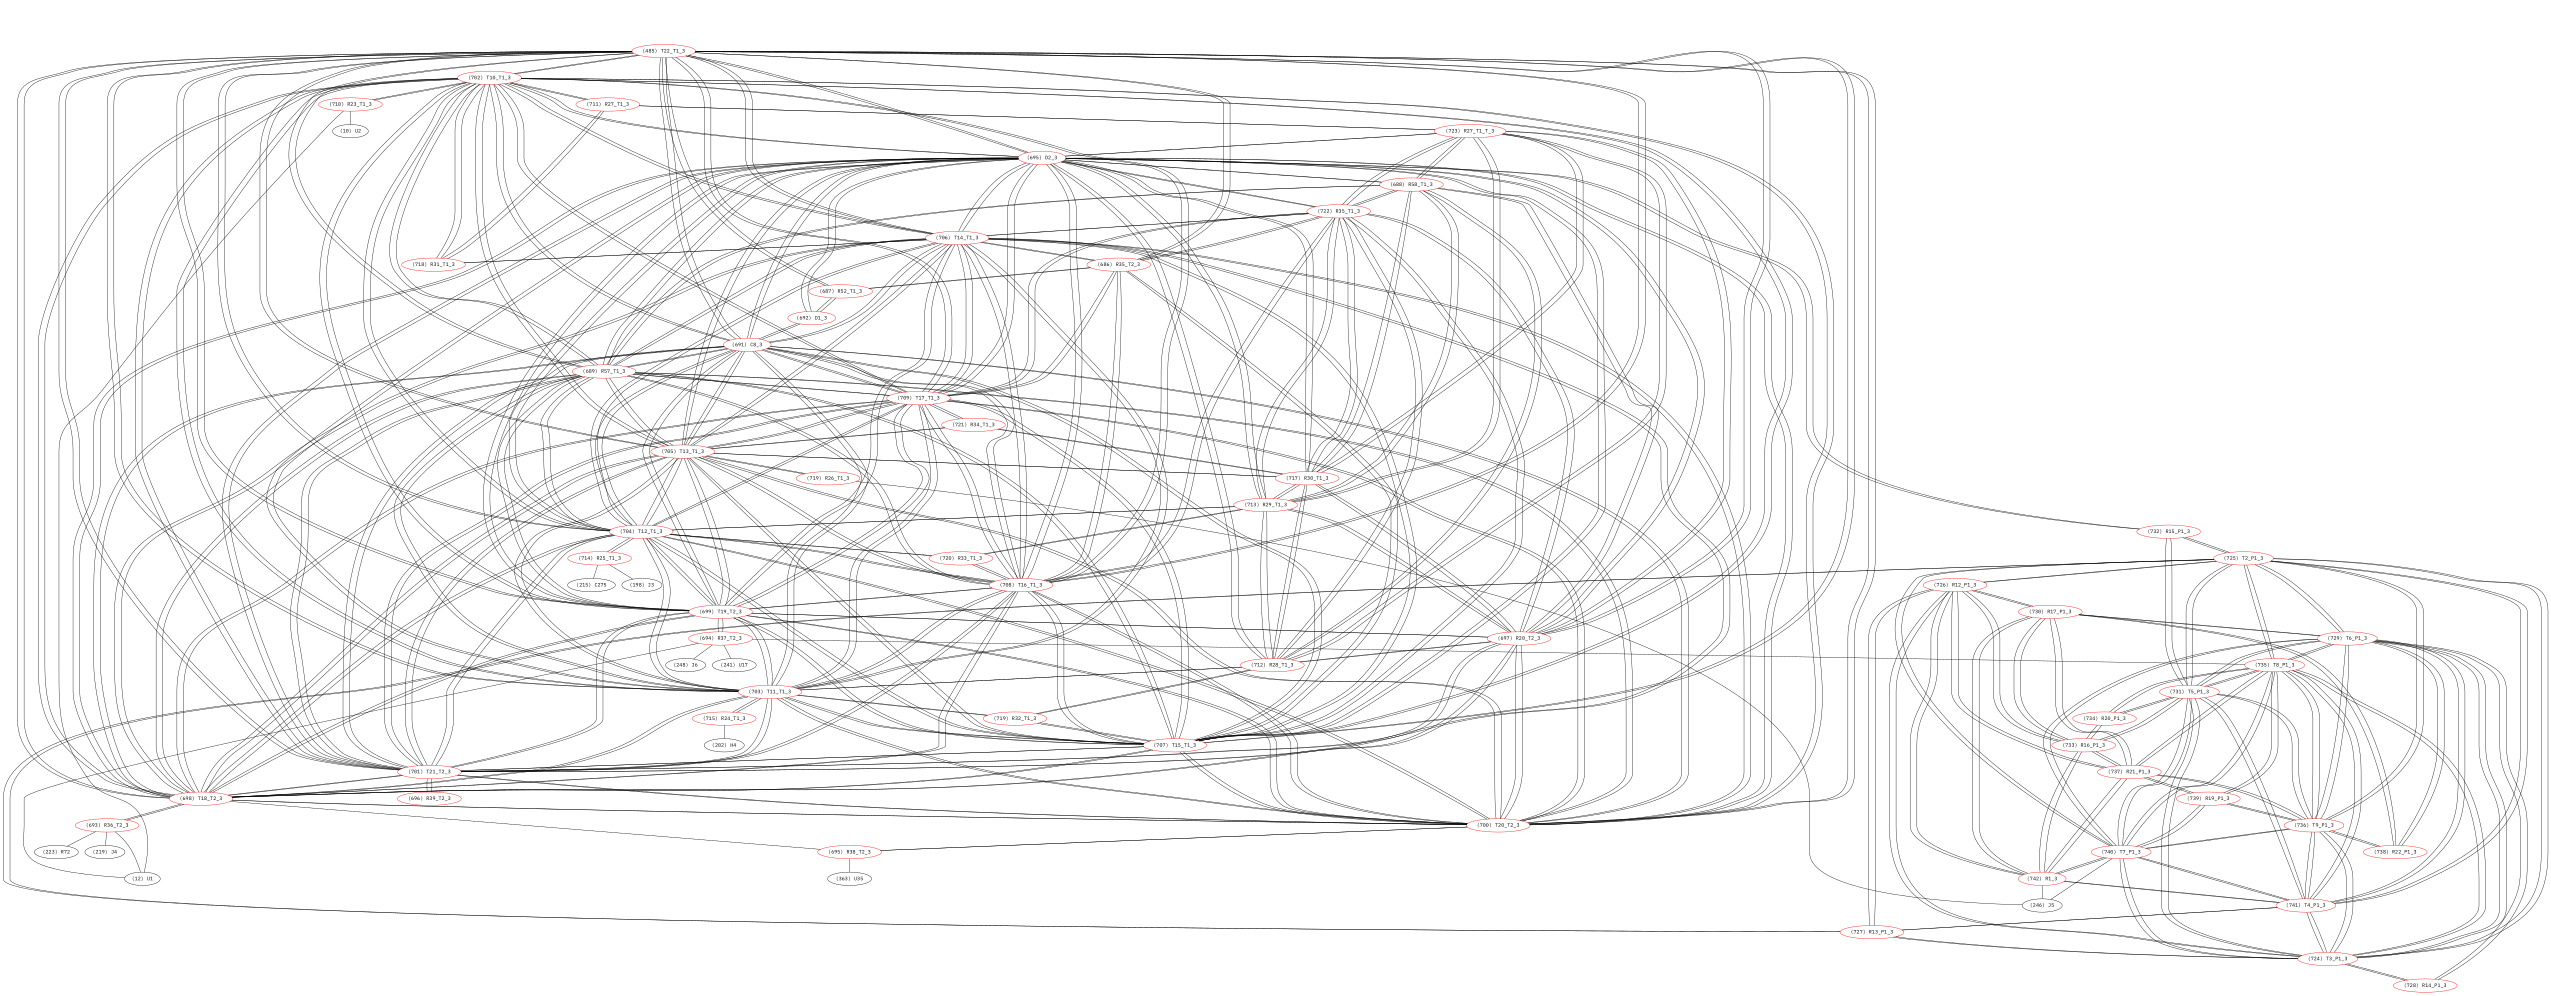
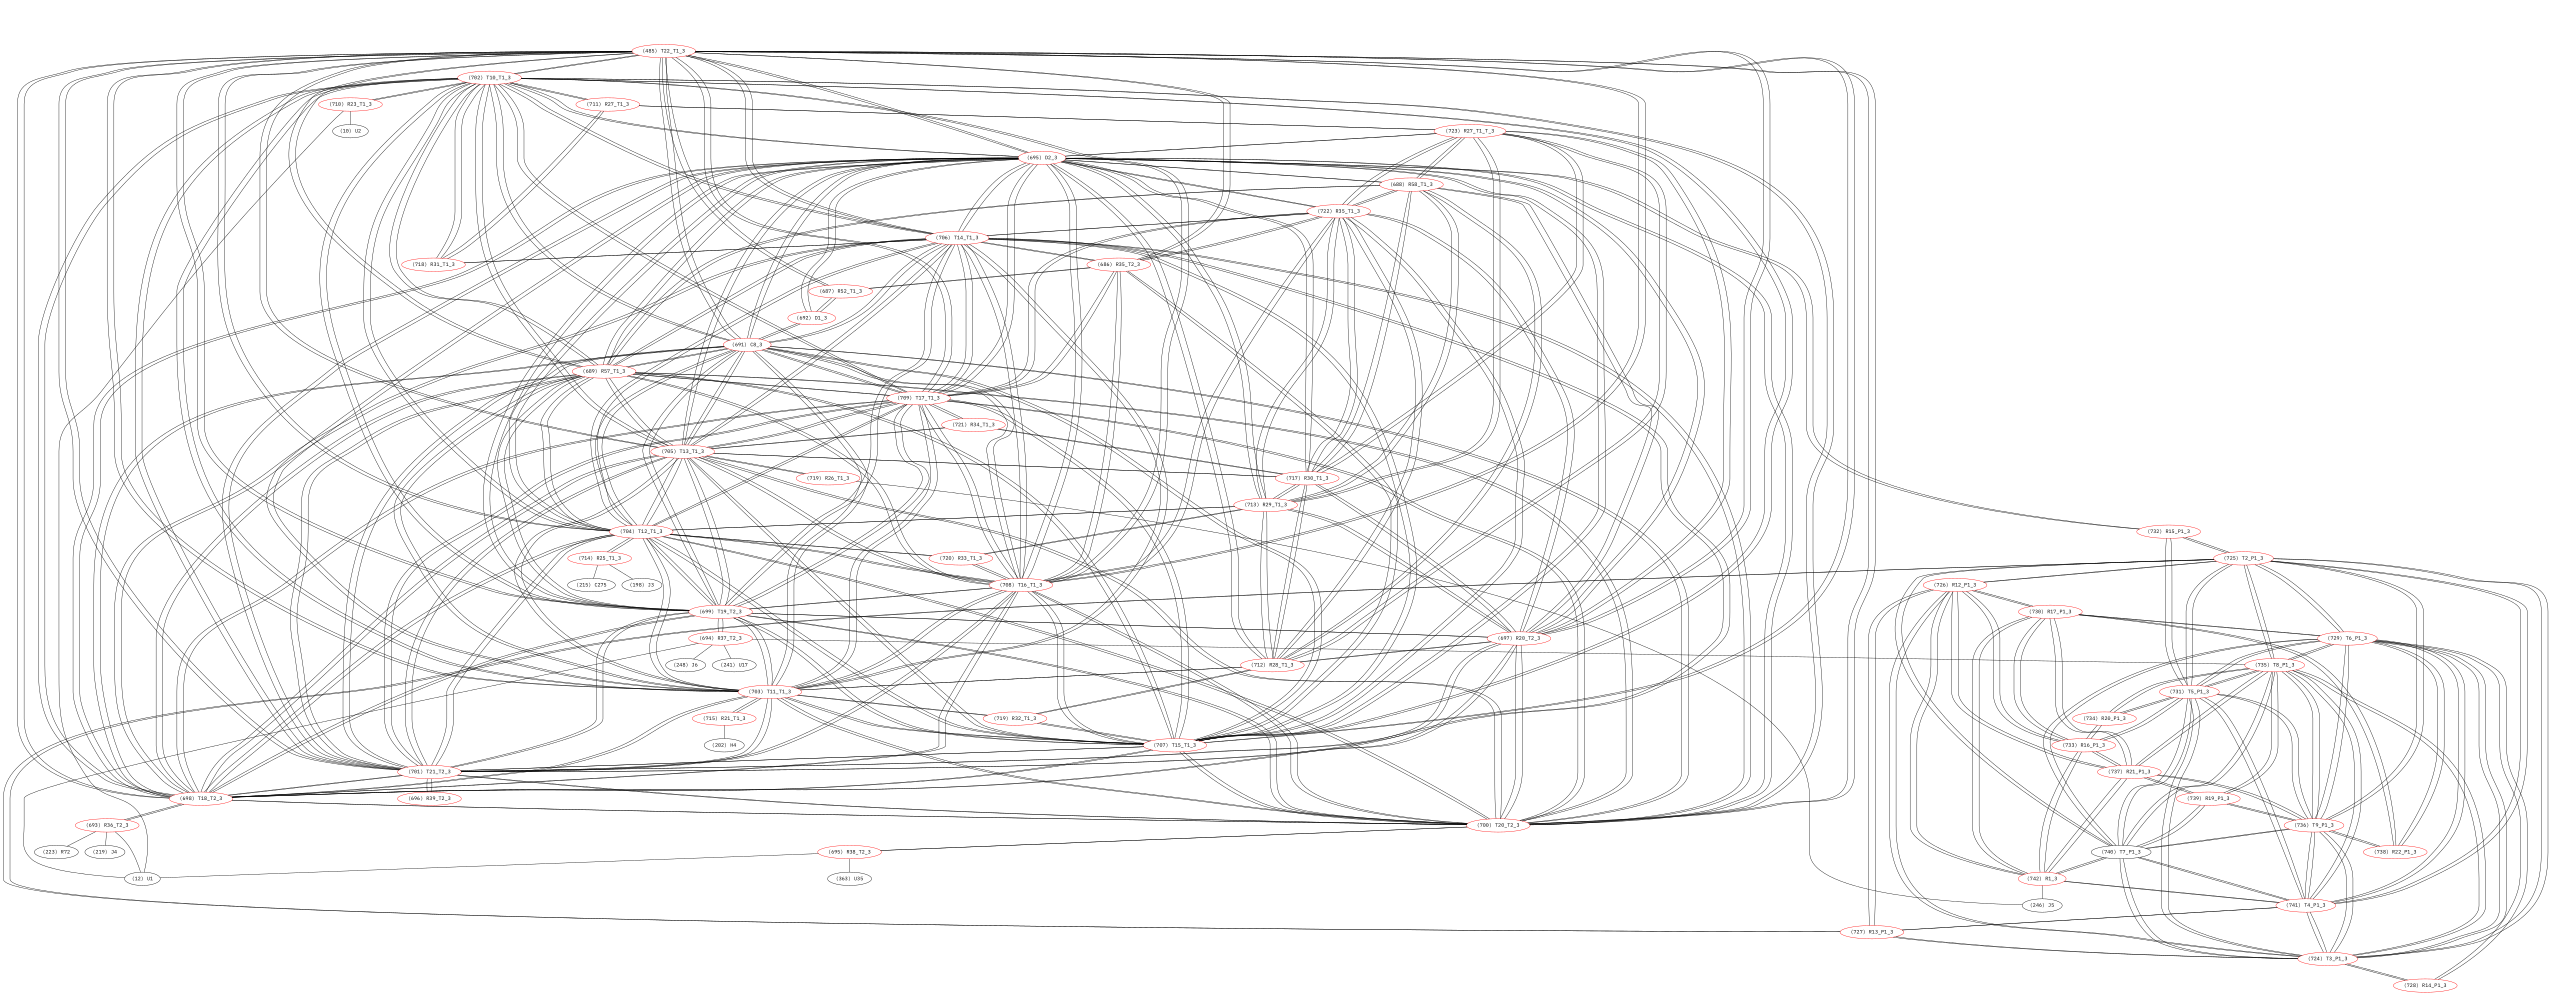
node "(715) R24_T1_3": label "(715) R24_T1_3" -> "(715) R21_T1_3"
edge "(698) T18_T2_3" -- "(695) R38_T2_3": now "(12) U1" -- "(695) R38_T2_3"
node "(740) T7_P1_3": color red -> black
edge "(740) T7_P1_3" -- "(246) J5": removed
